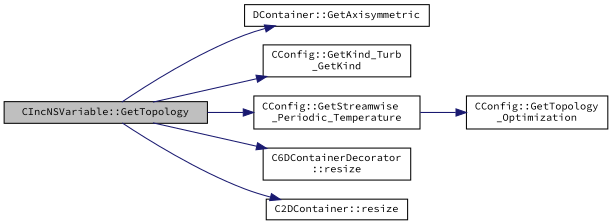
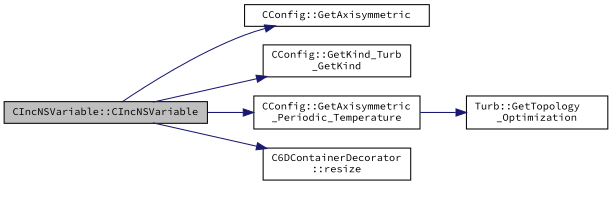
node "DContainer::GetAxisymmetric": label "DContainer::GetAxisymmetric" -> "CConfig::GetAxisymmetric"
node "CIncNSVariable::GetTopology": label "CIncNSVariable::GetTopology" -> "CIncNSVariable::CIncNSVariable"
node "CConfig::GetStreamwise _Periodic_Temperature": label "CConfig::GetStreamwise _Periodic_Temperature" -> "CConfig::GetAxisymmetric _Periodic_Temperature"
node "CConfig::GetTopology _Optimization": label "CConfig::GetTopology _Optimization" -> "Turb::GetTopology _Optimization"
node "C2DContainer::resize": removed
